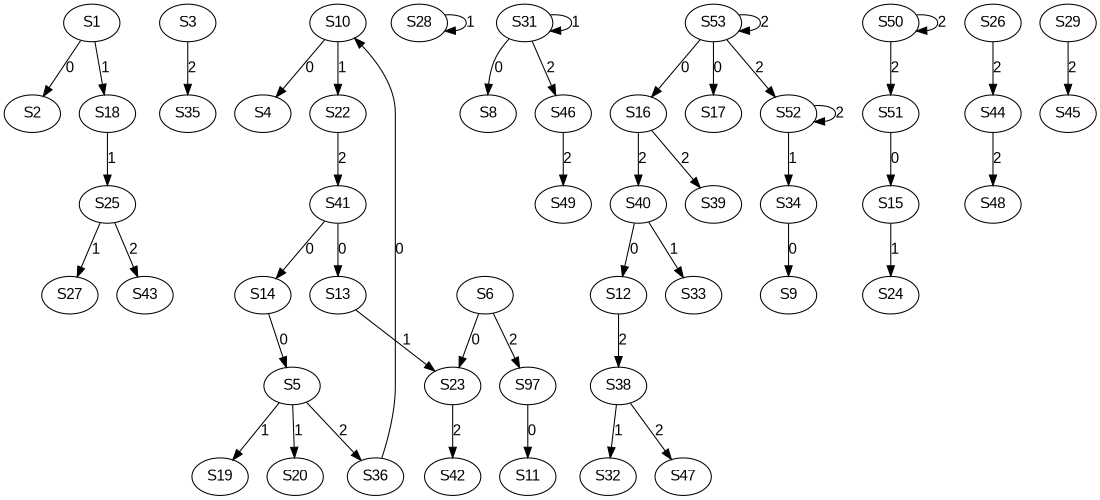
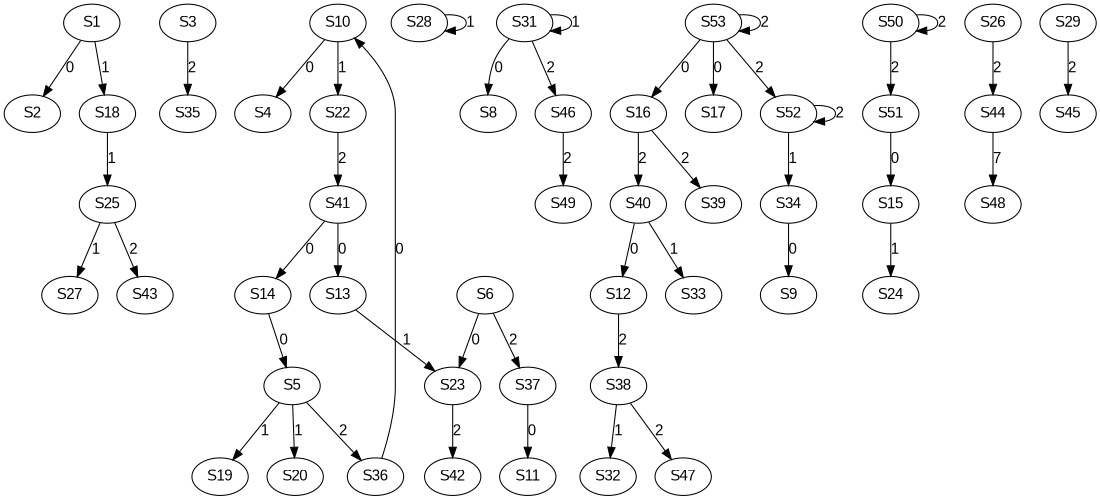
edge "S44" -> "S48": label "2" -> "7"
node "S97": label "S97" -> "S37"
